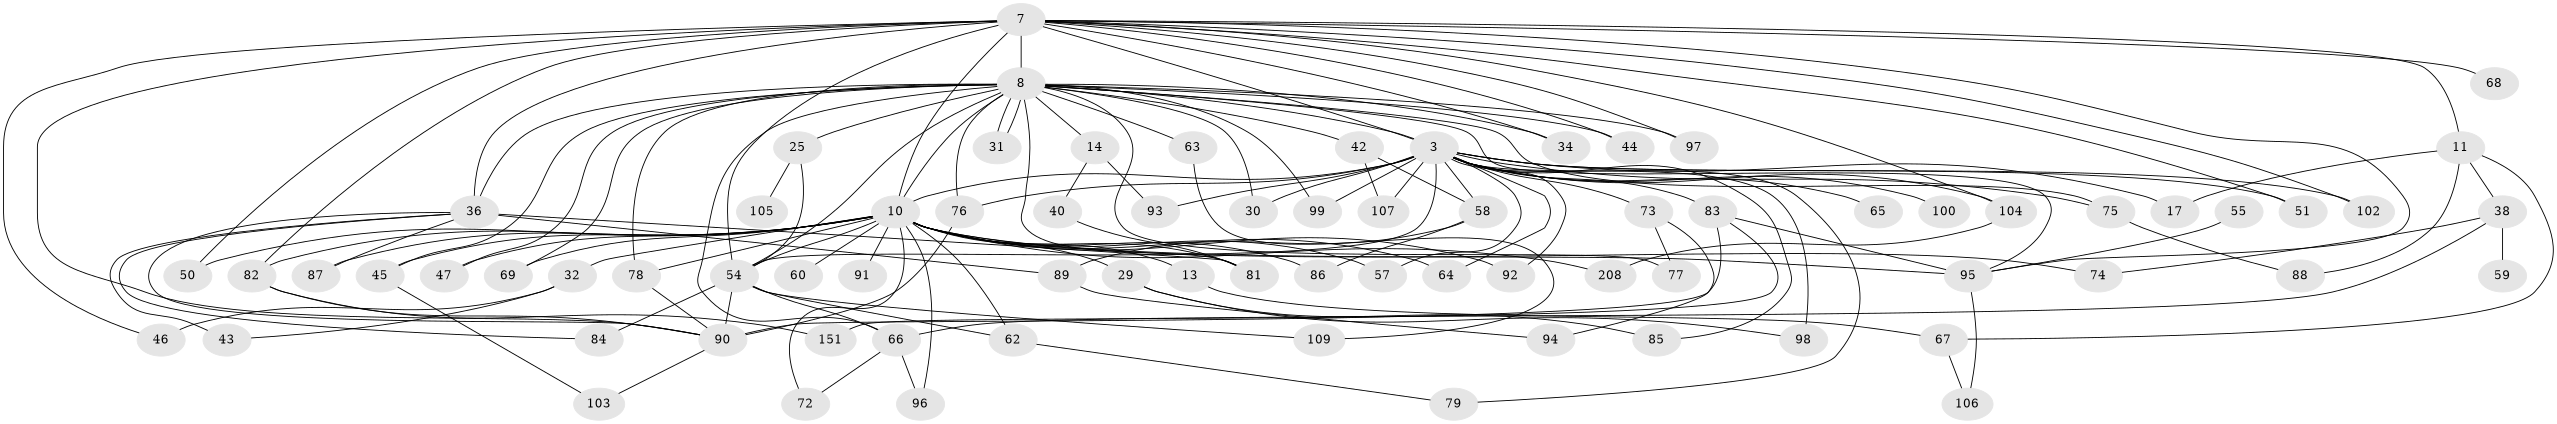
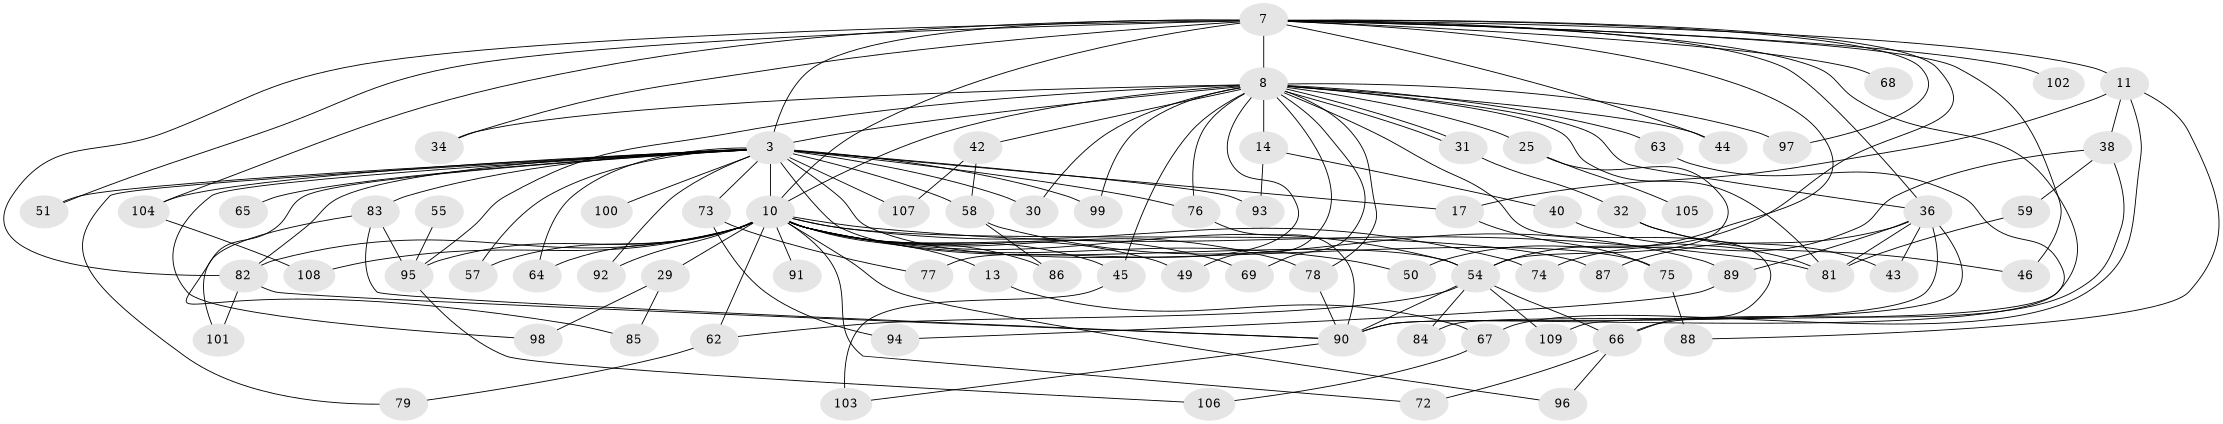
edge "7" -- "95": removed
edge "8" -- "75": now "17" -- "75"
edge "3" -- "102": now "3" -- "82"
edge "8" -- "54": removed
edge "59" -- "81": added
edge "10" -- "32": now "31" -- "32"
node "47": label "47" -> "49"
node "60": removed
node "208": label "208" -> "108"
node "151": label "151" -> "101"
